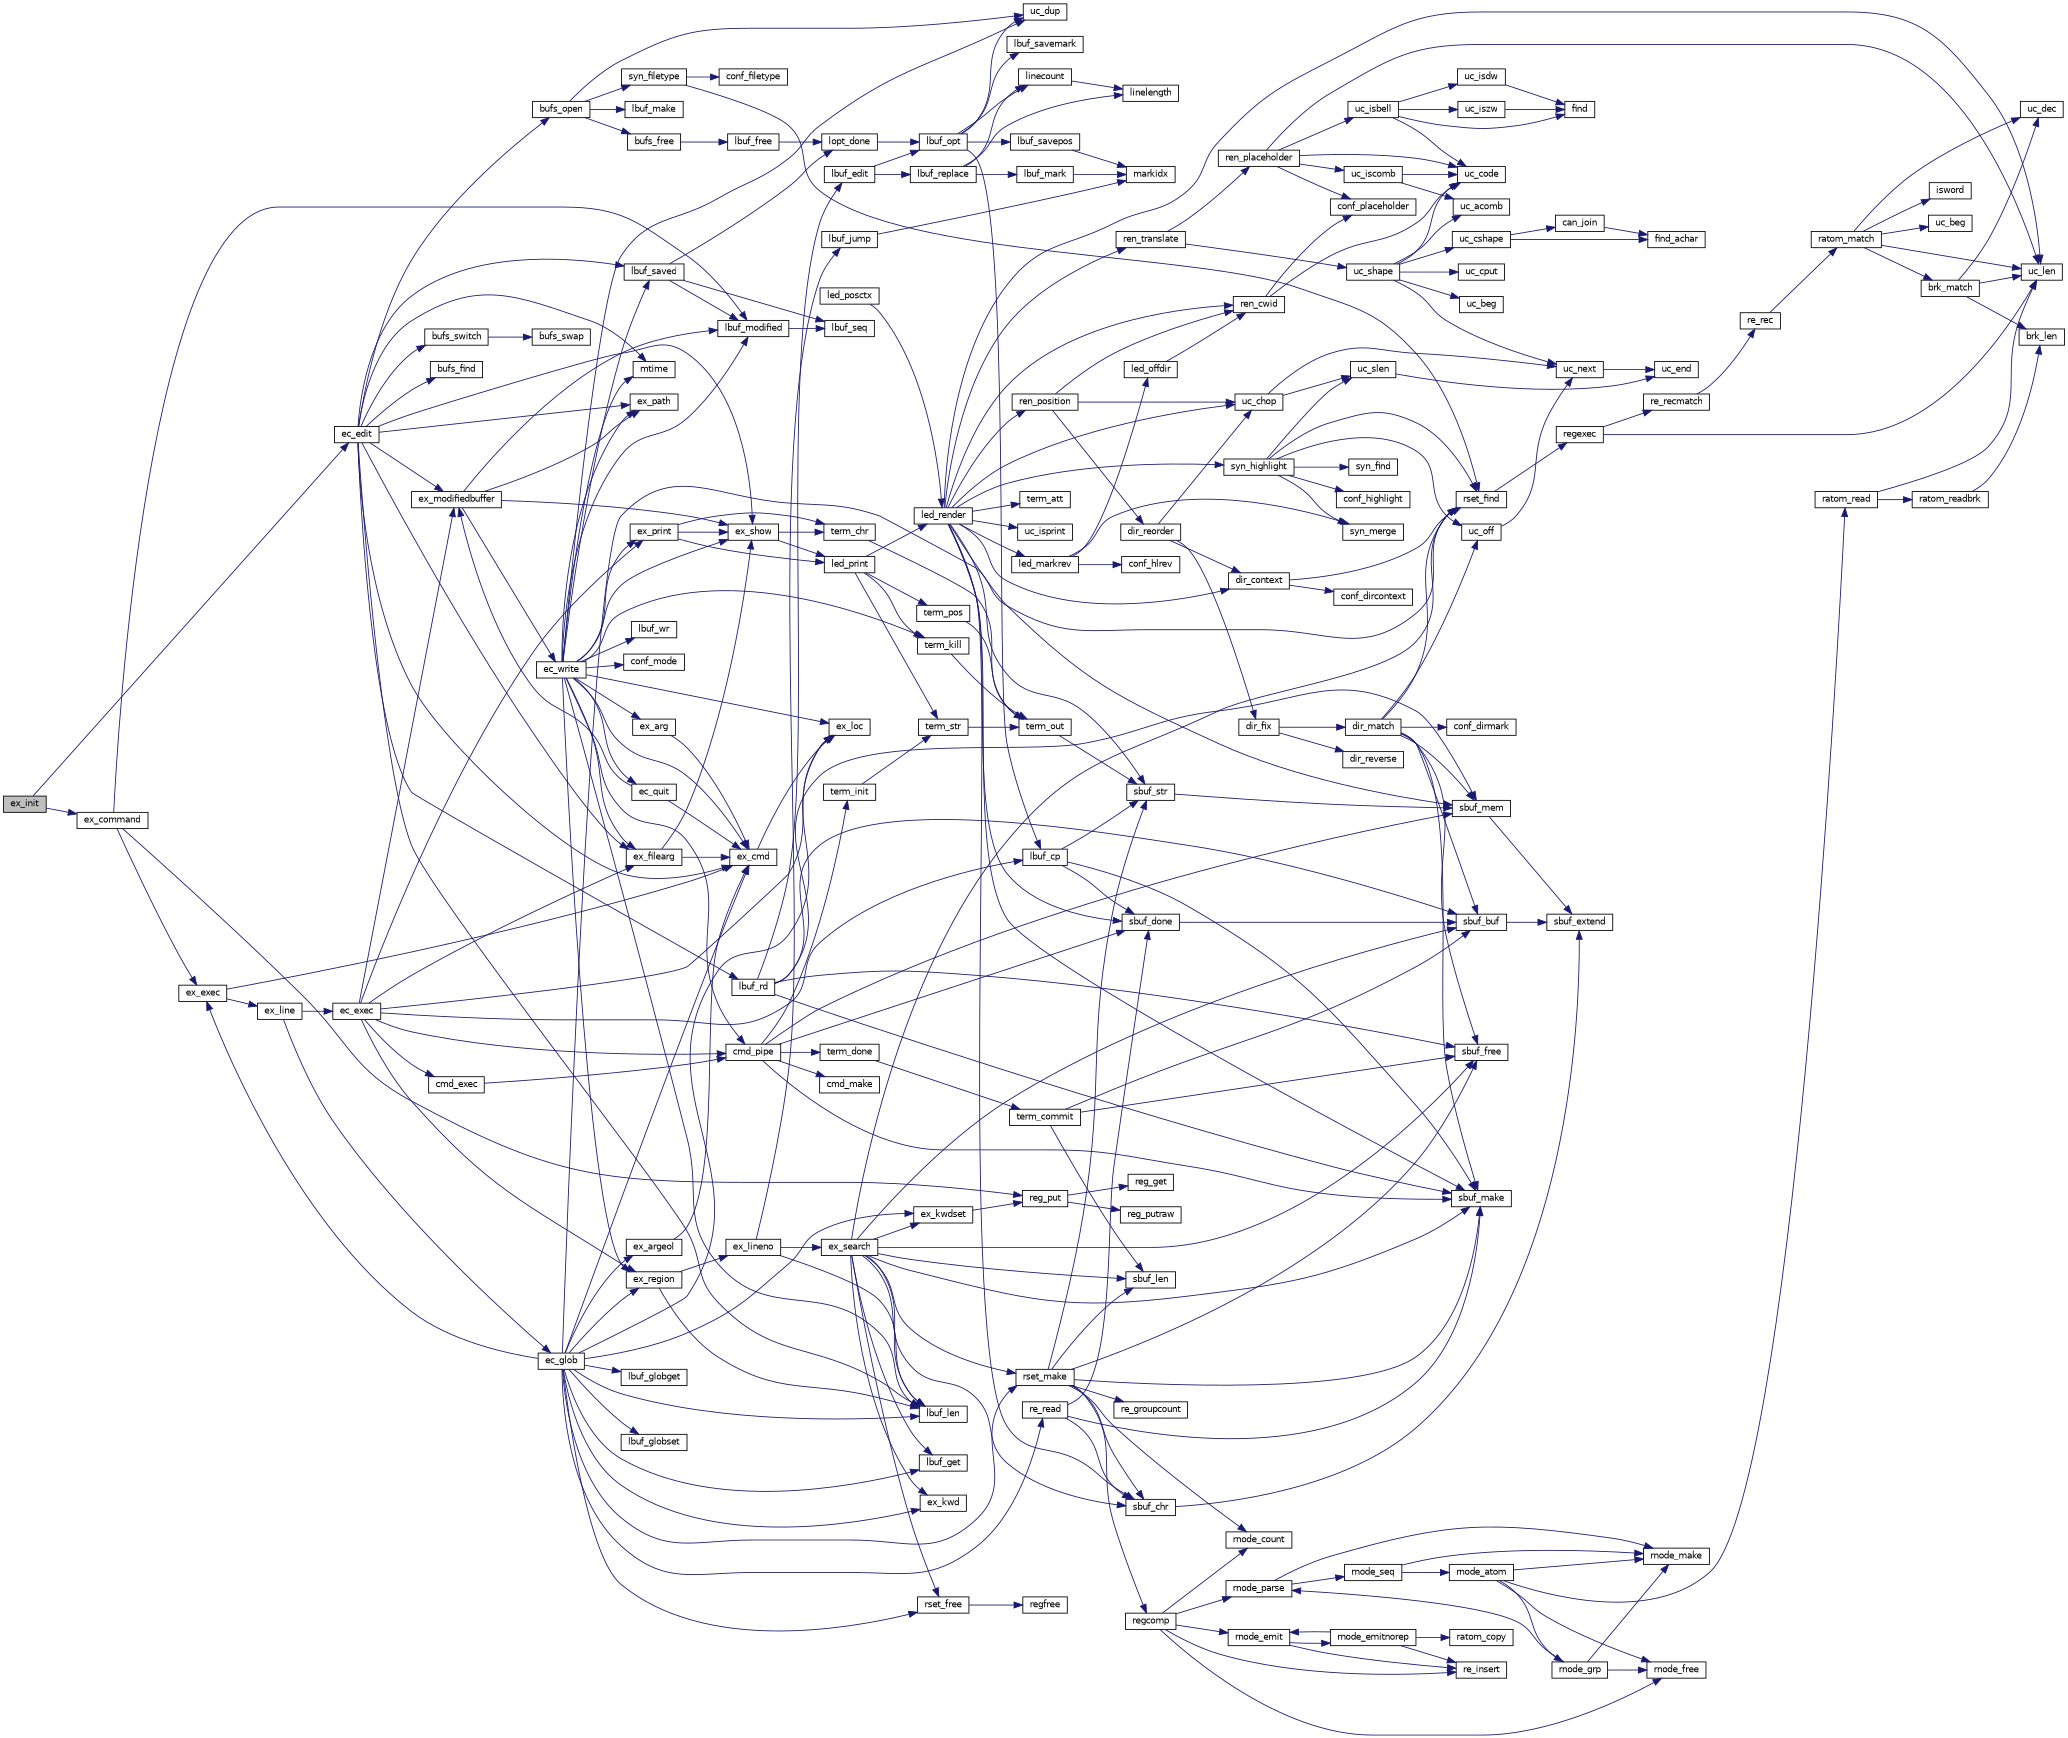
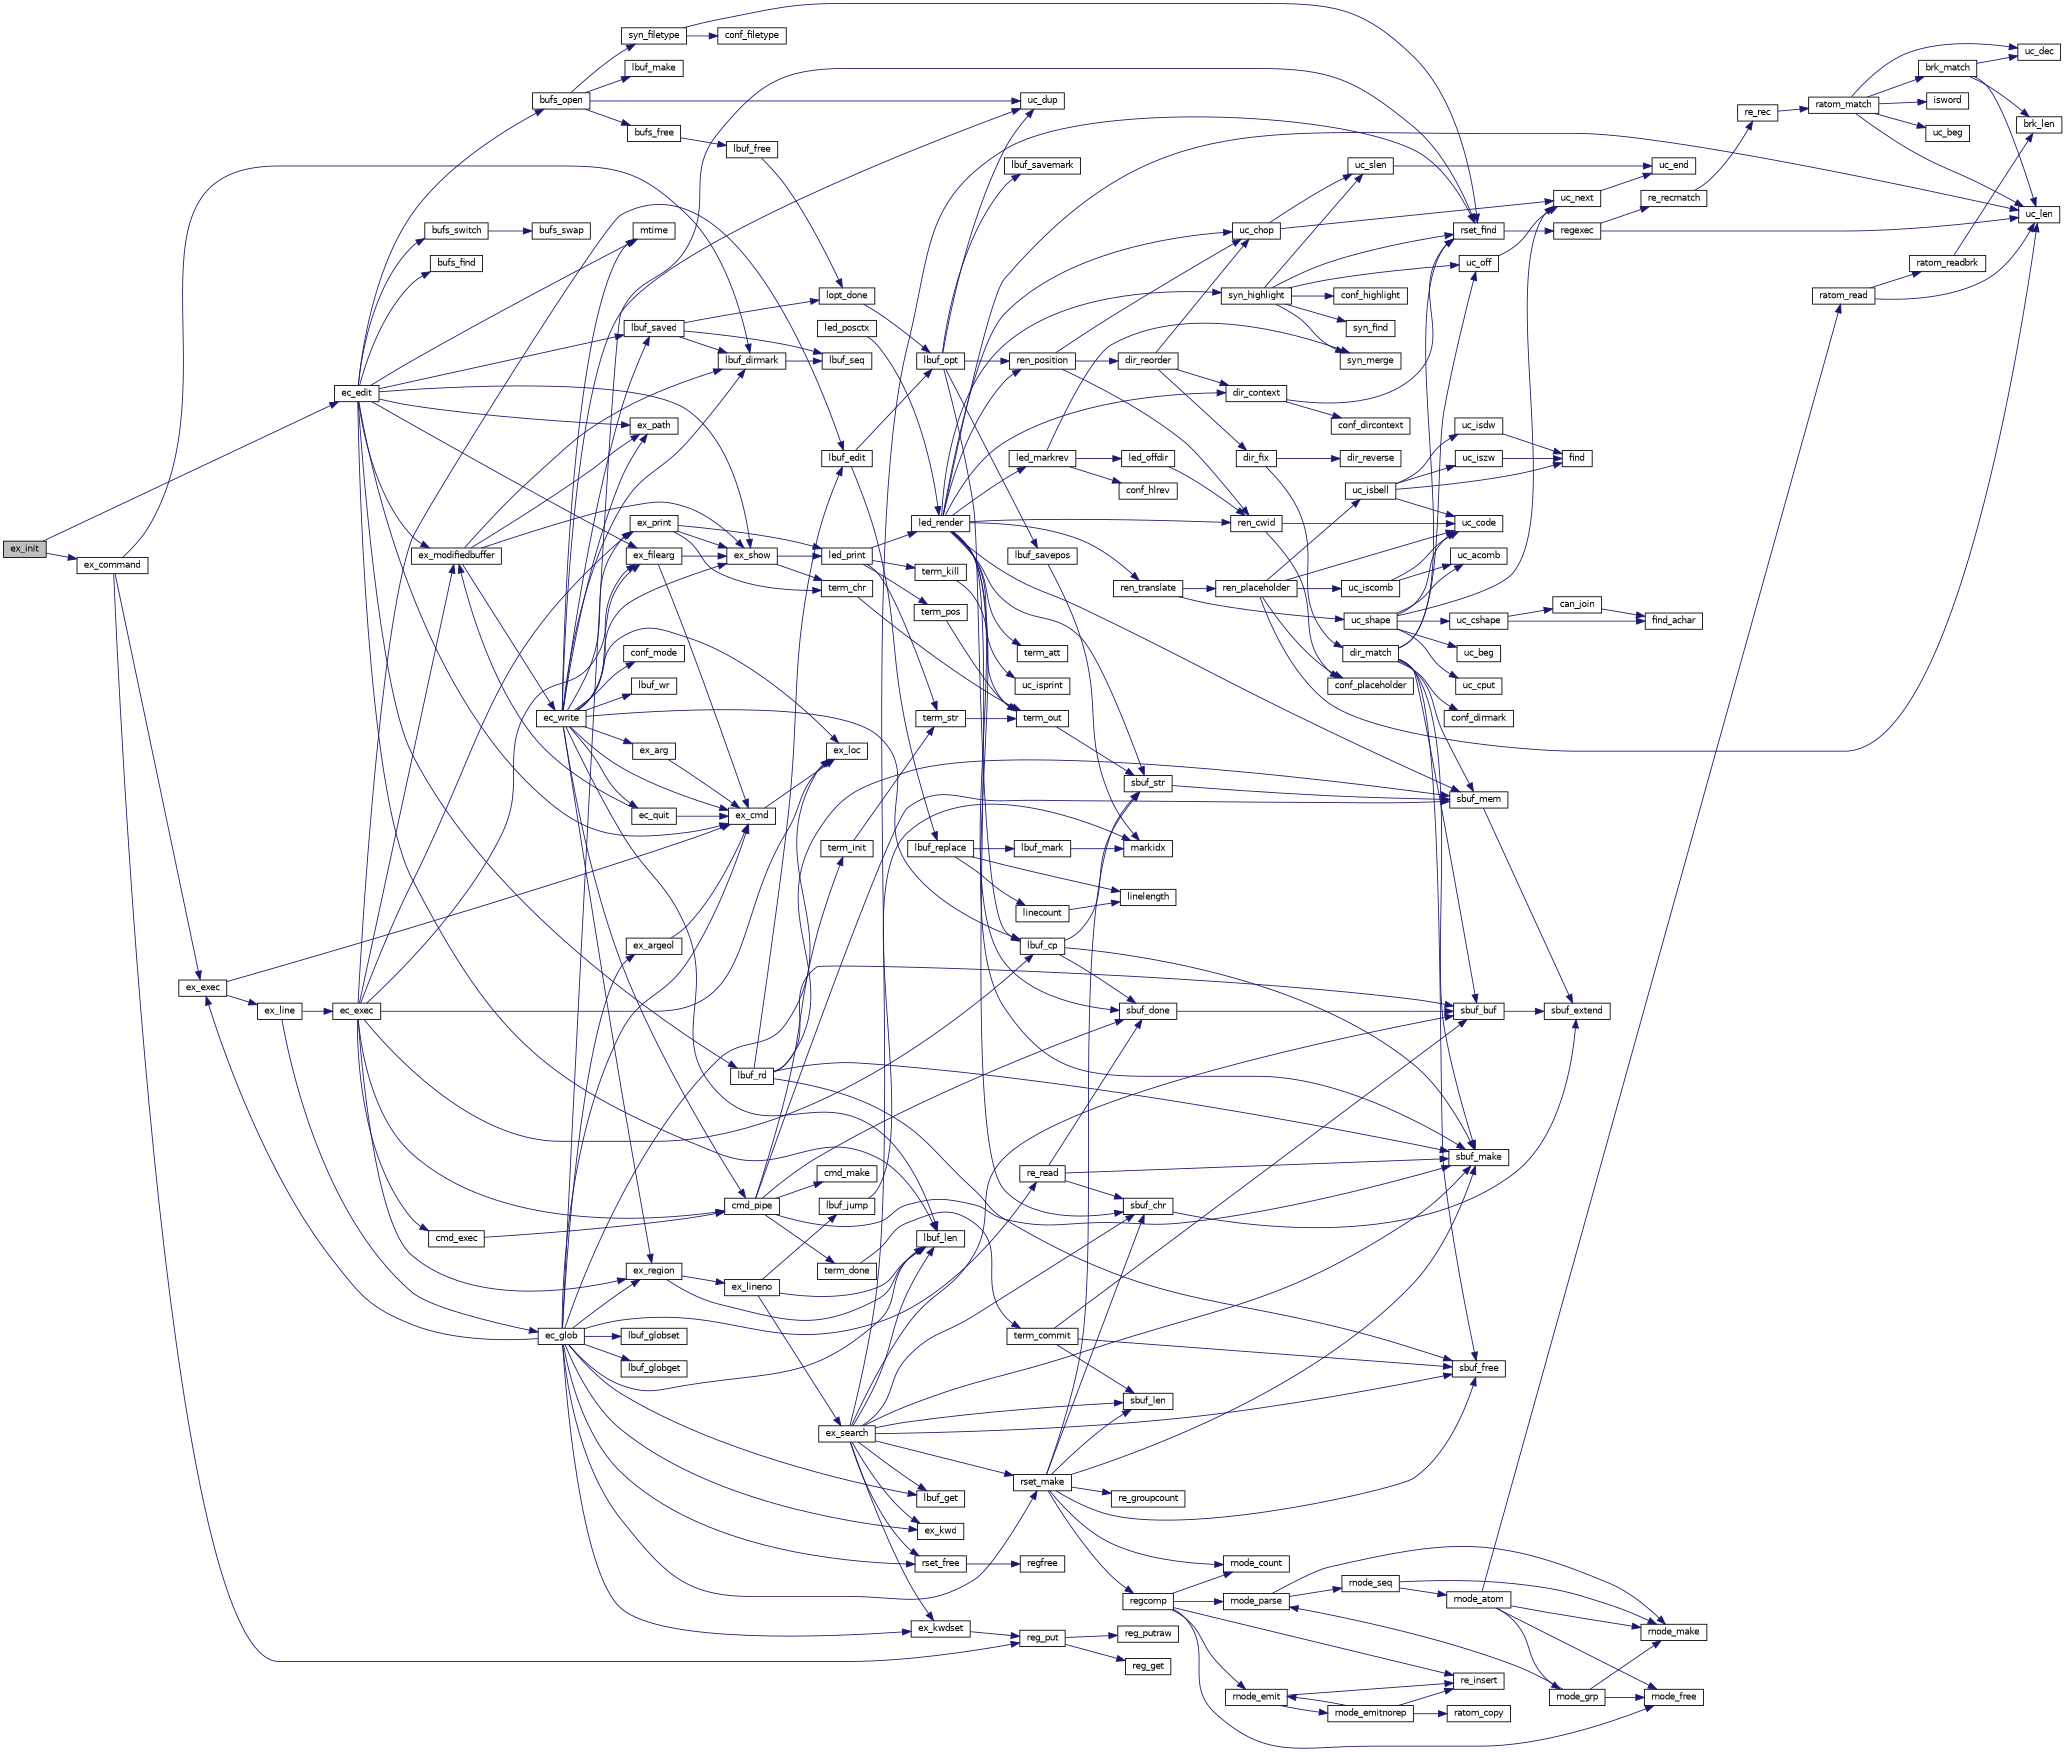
edge "lbuf_opt" -> "linecount": now "lbuf_opt" -> "ren_position"
node "lbuf_modified": label "lbuf_modified" -> "lbuf_dirmark"
edge "ec_exec" -> "lbuf_edit": added
edge "ec_write" -> "term_kill": now "ec_write" -> "lbuf_cp"
